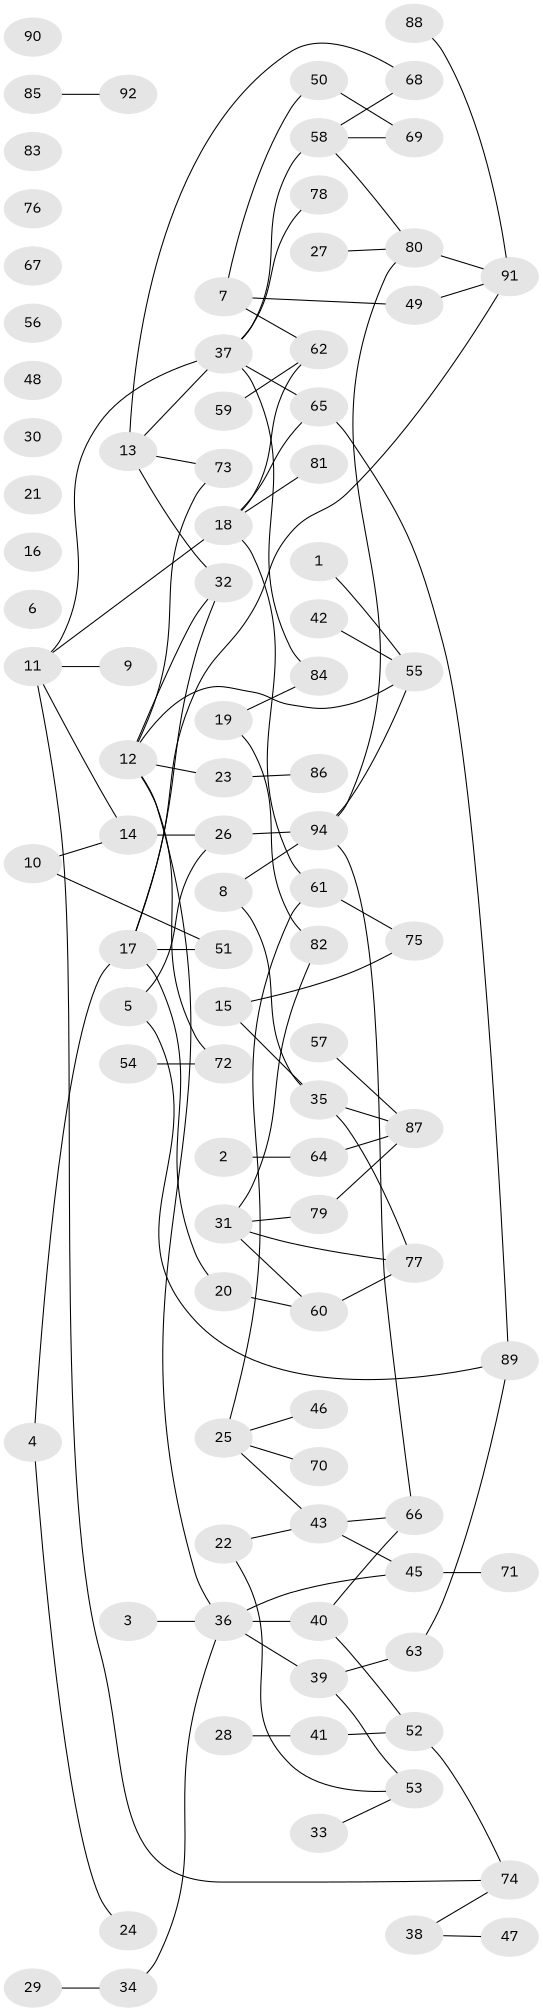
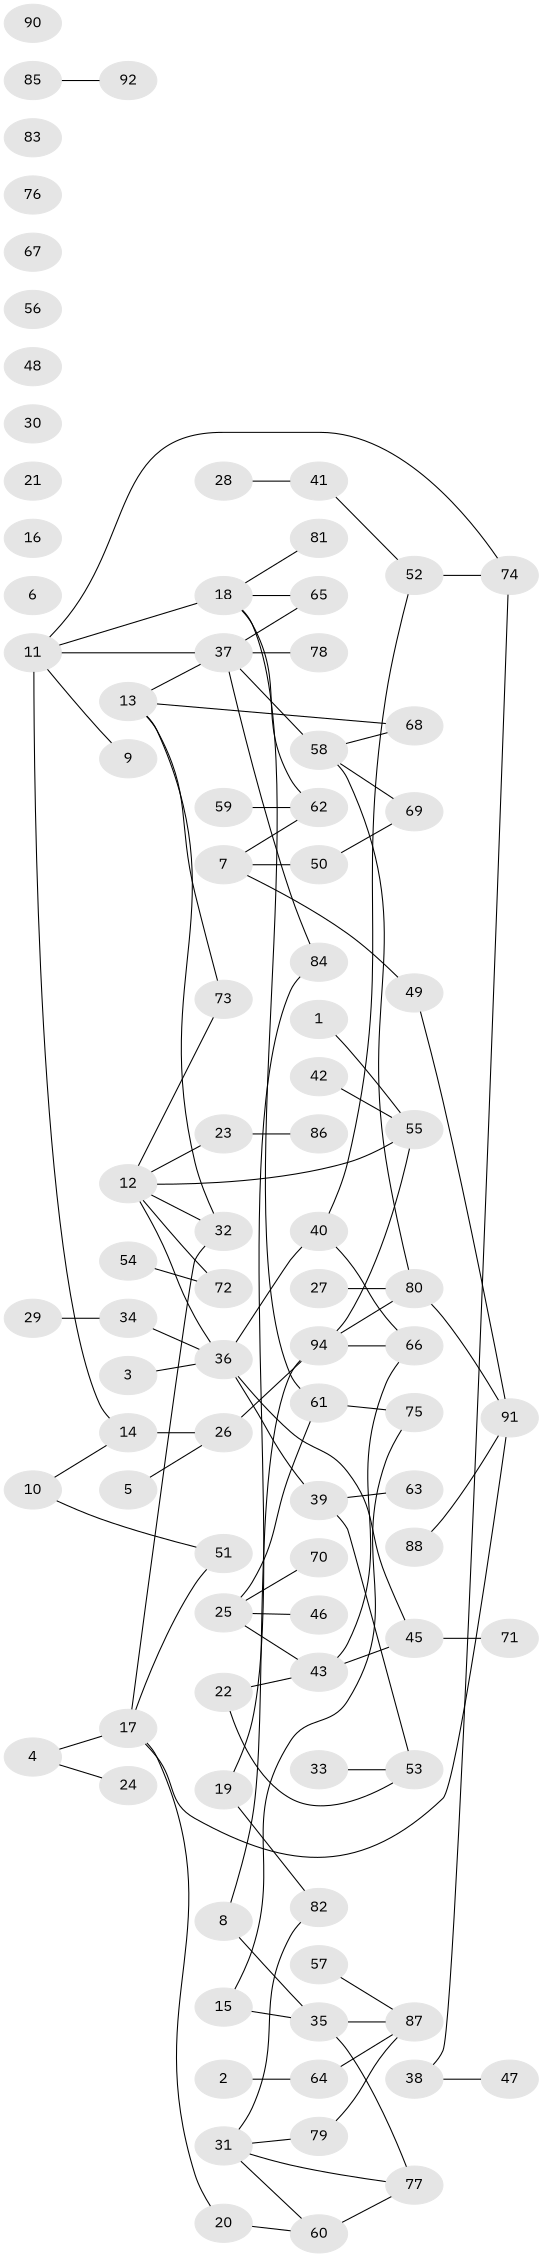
node "89": removed
